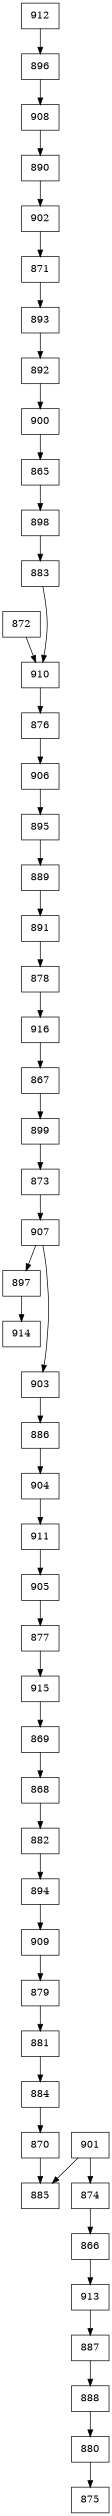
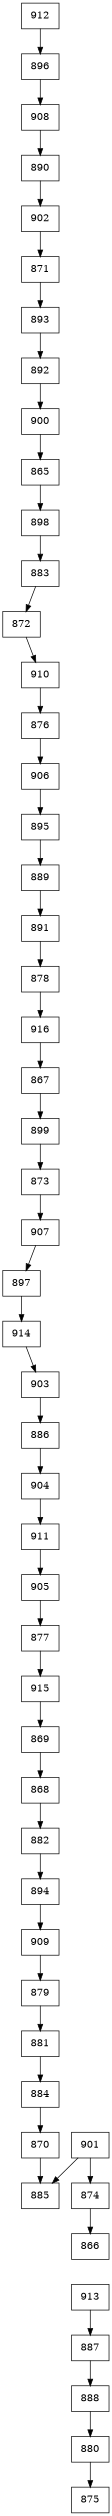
edge "883" -> "910": now "883" -> "872"
edge "907" -> "903": now "914" -> "903"
edge "866" -> "913": removed
